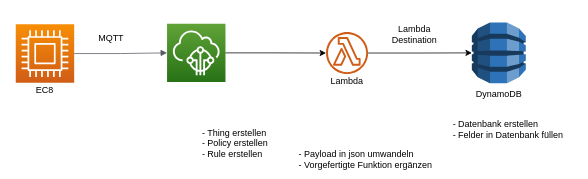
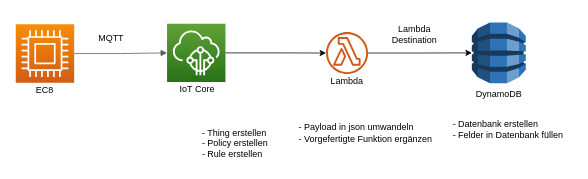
node "IoT Core": added
node "- Payload in json umwandeln - Vorgefertigte Funktion ergänzen": moved (369, 159) -> (369, 133)
